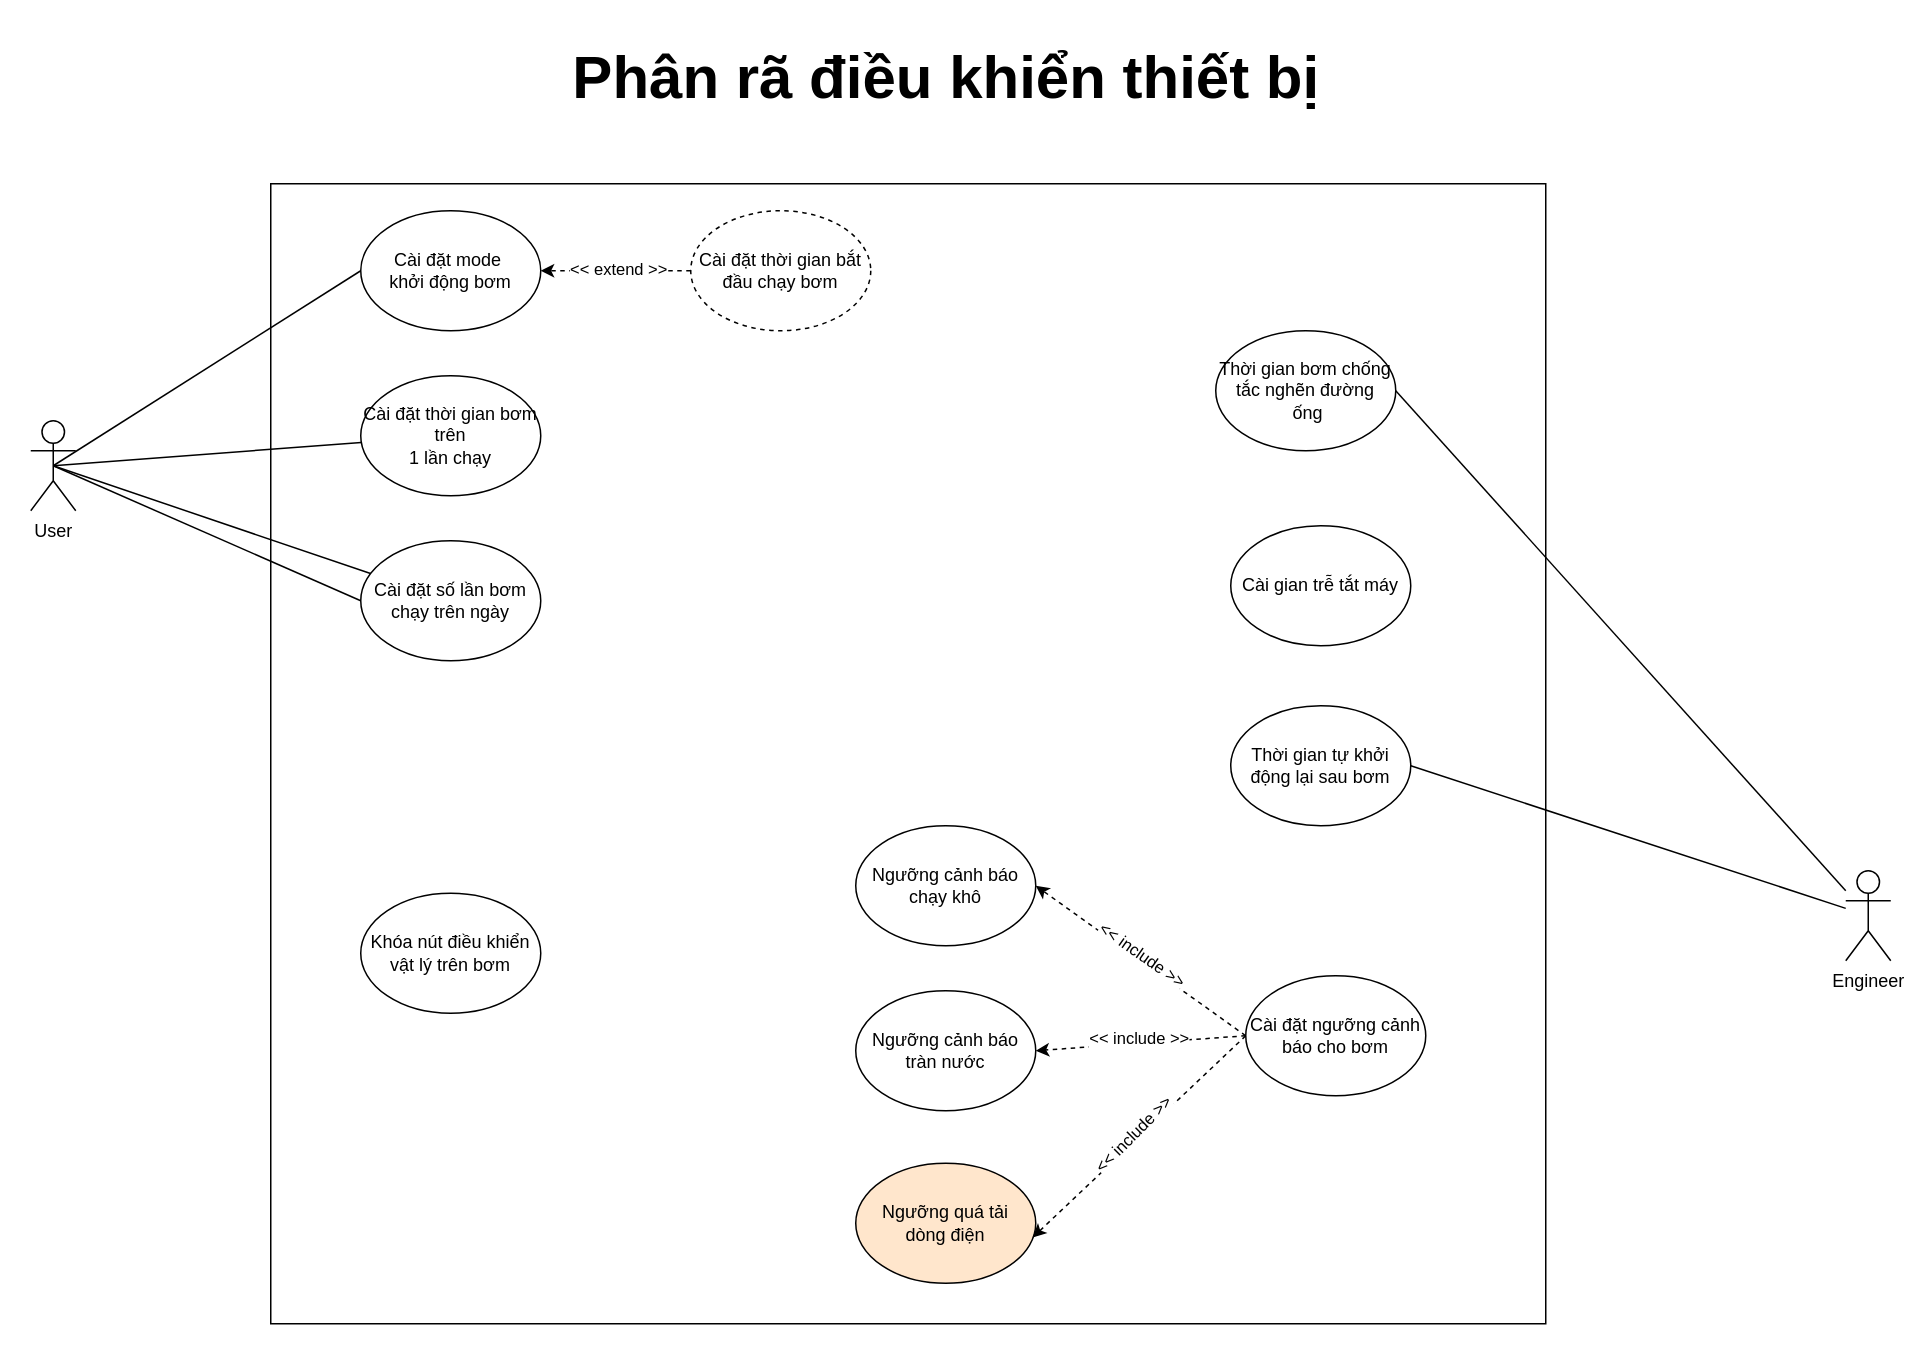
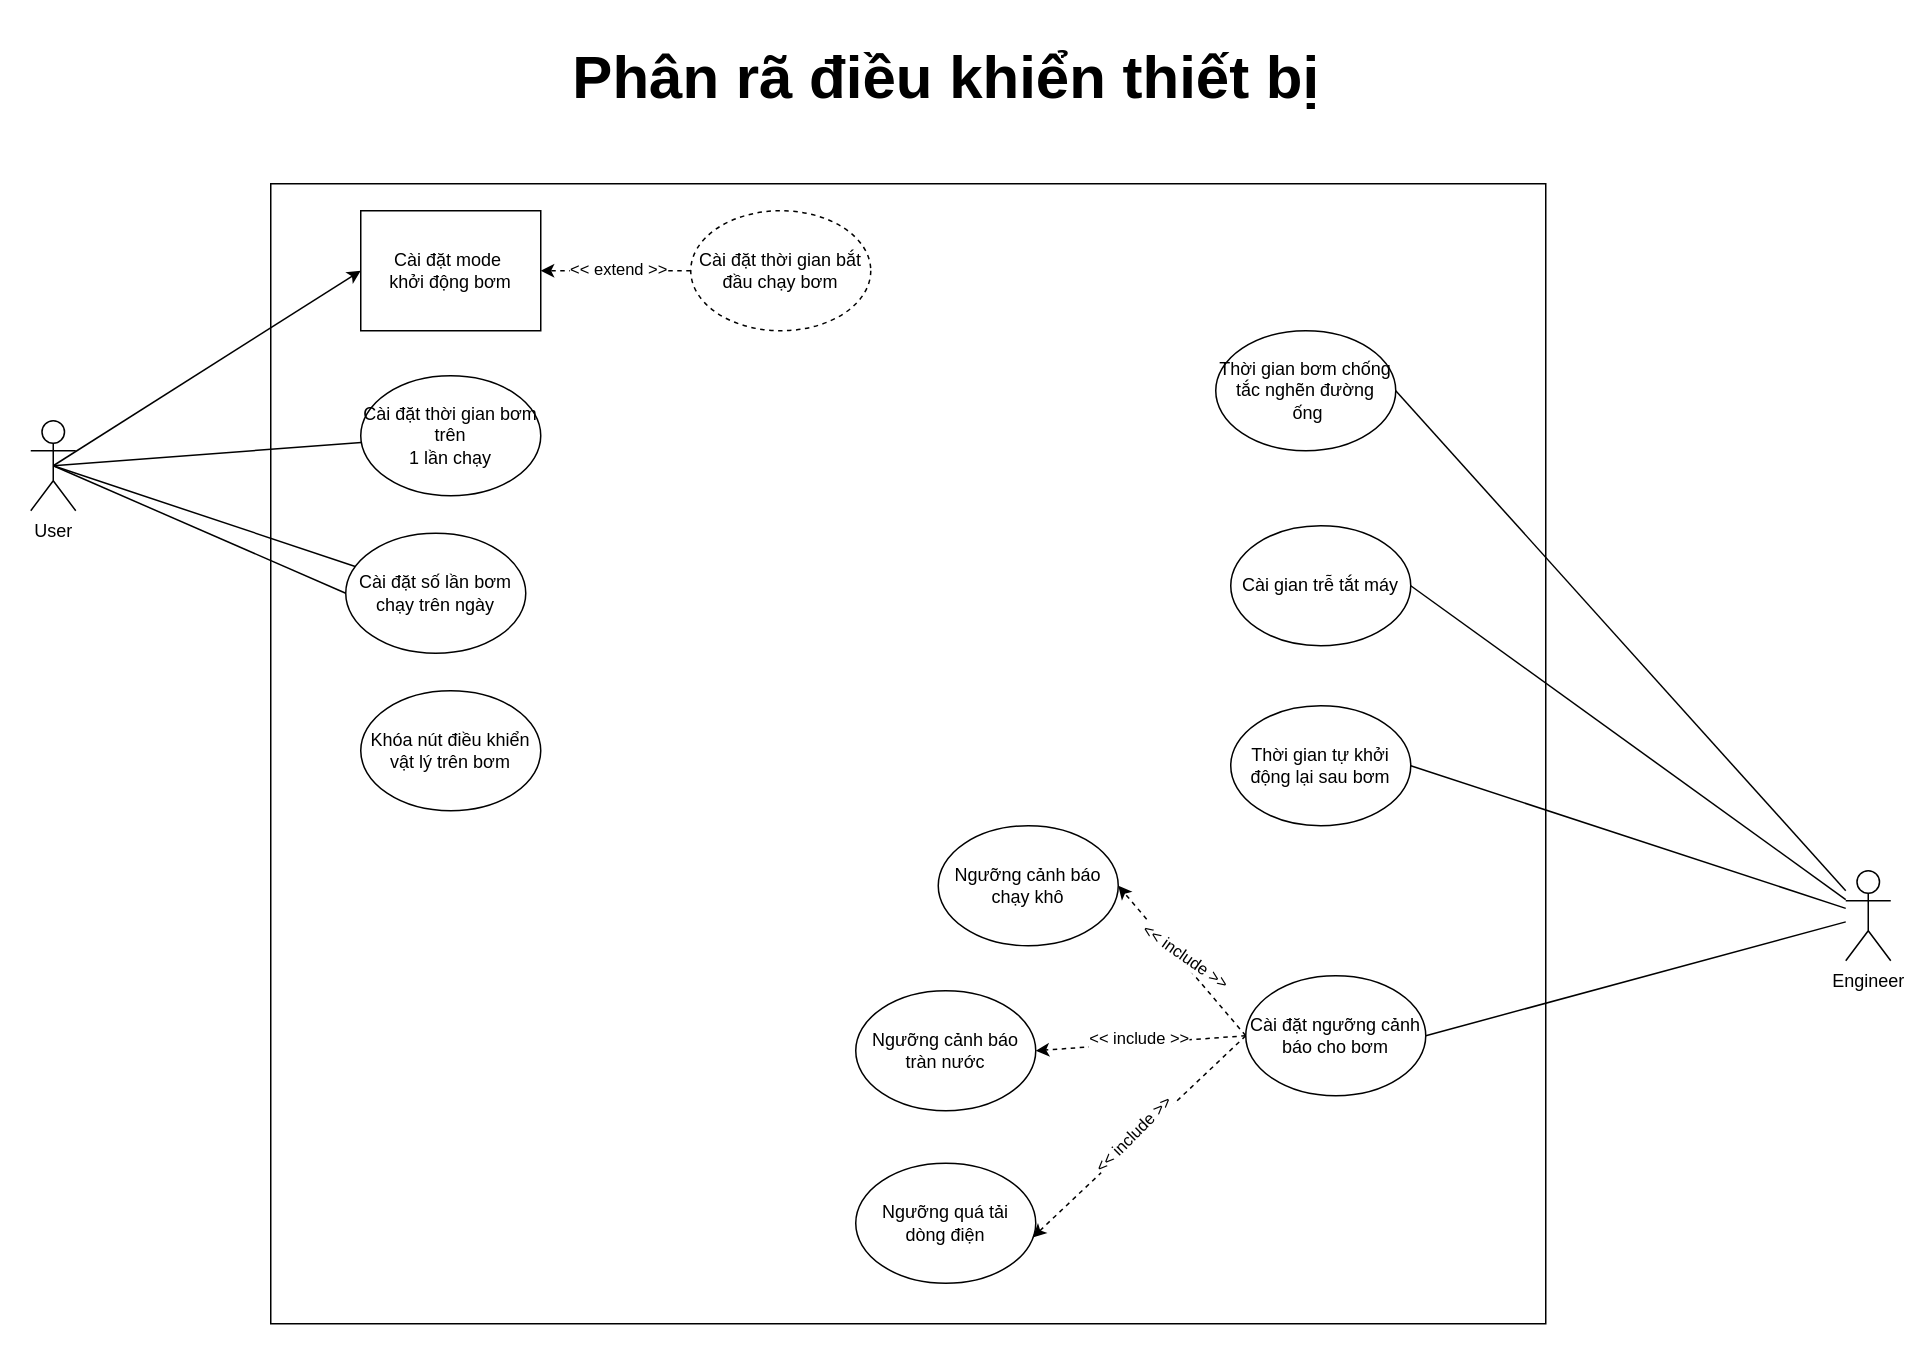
node "Cài đặt mode khởi động bơm": shape ellipse -> rectangle
edge "Cài đặt mode khởi động bơm" -- "User": arrowhead none -> classic
node "Cài đặt số lần bơm chạy trên ngày": moved (451, 601) -> (436, 593)
edge "Cài gian trễ tắt máy" -- "Engineer": added
node "Ngưỡng cảnh báo chạy khô": moved (946, 886) -> (1028, 886)
node "Khóa nút điều khiển vật lý trên bơm": moved (451, 953) -> (451, 751)
edge "Engineer" -- "Cài đặt ngưỡng cảnh báo cho bơm": added
node "Ngưỡng quá tải dòng điện": fillcolor #ffe6cc -> #ffffff
